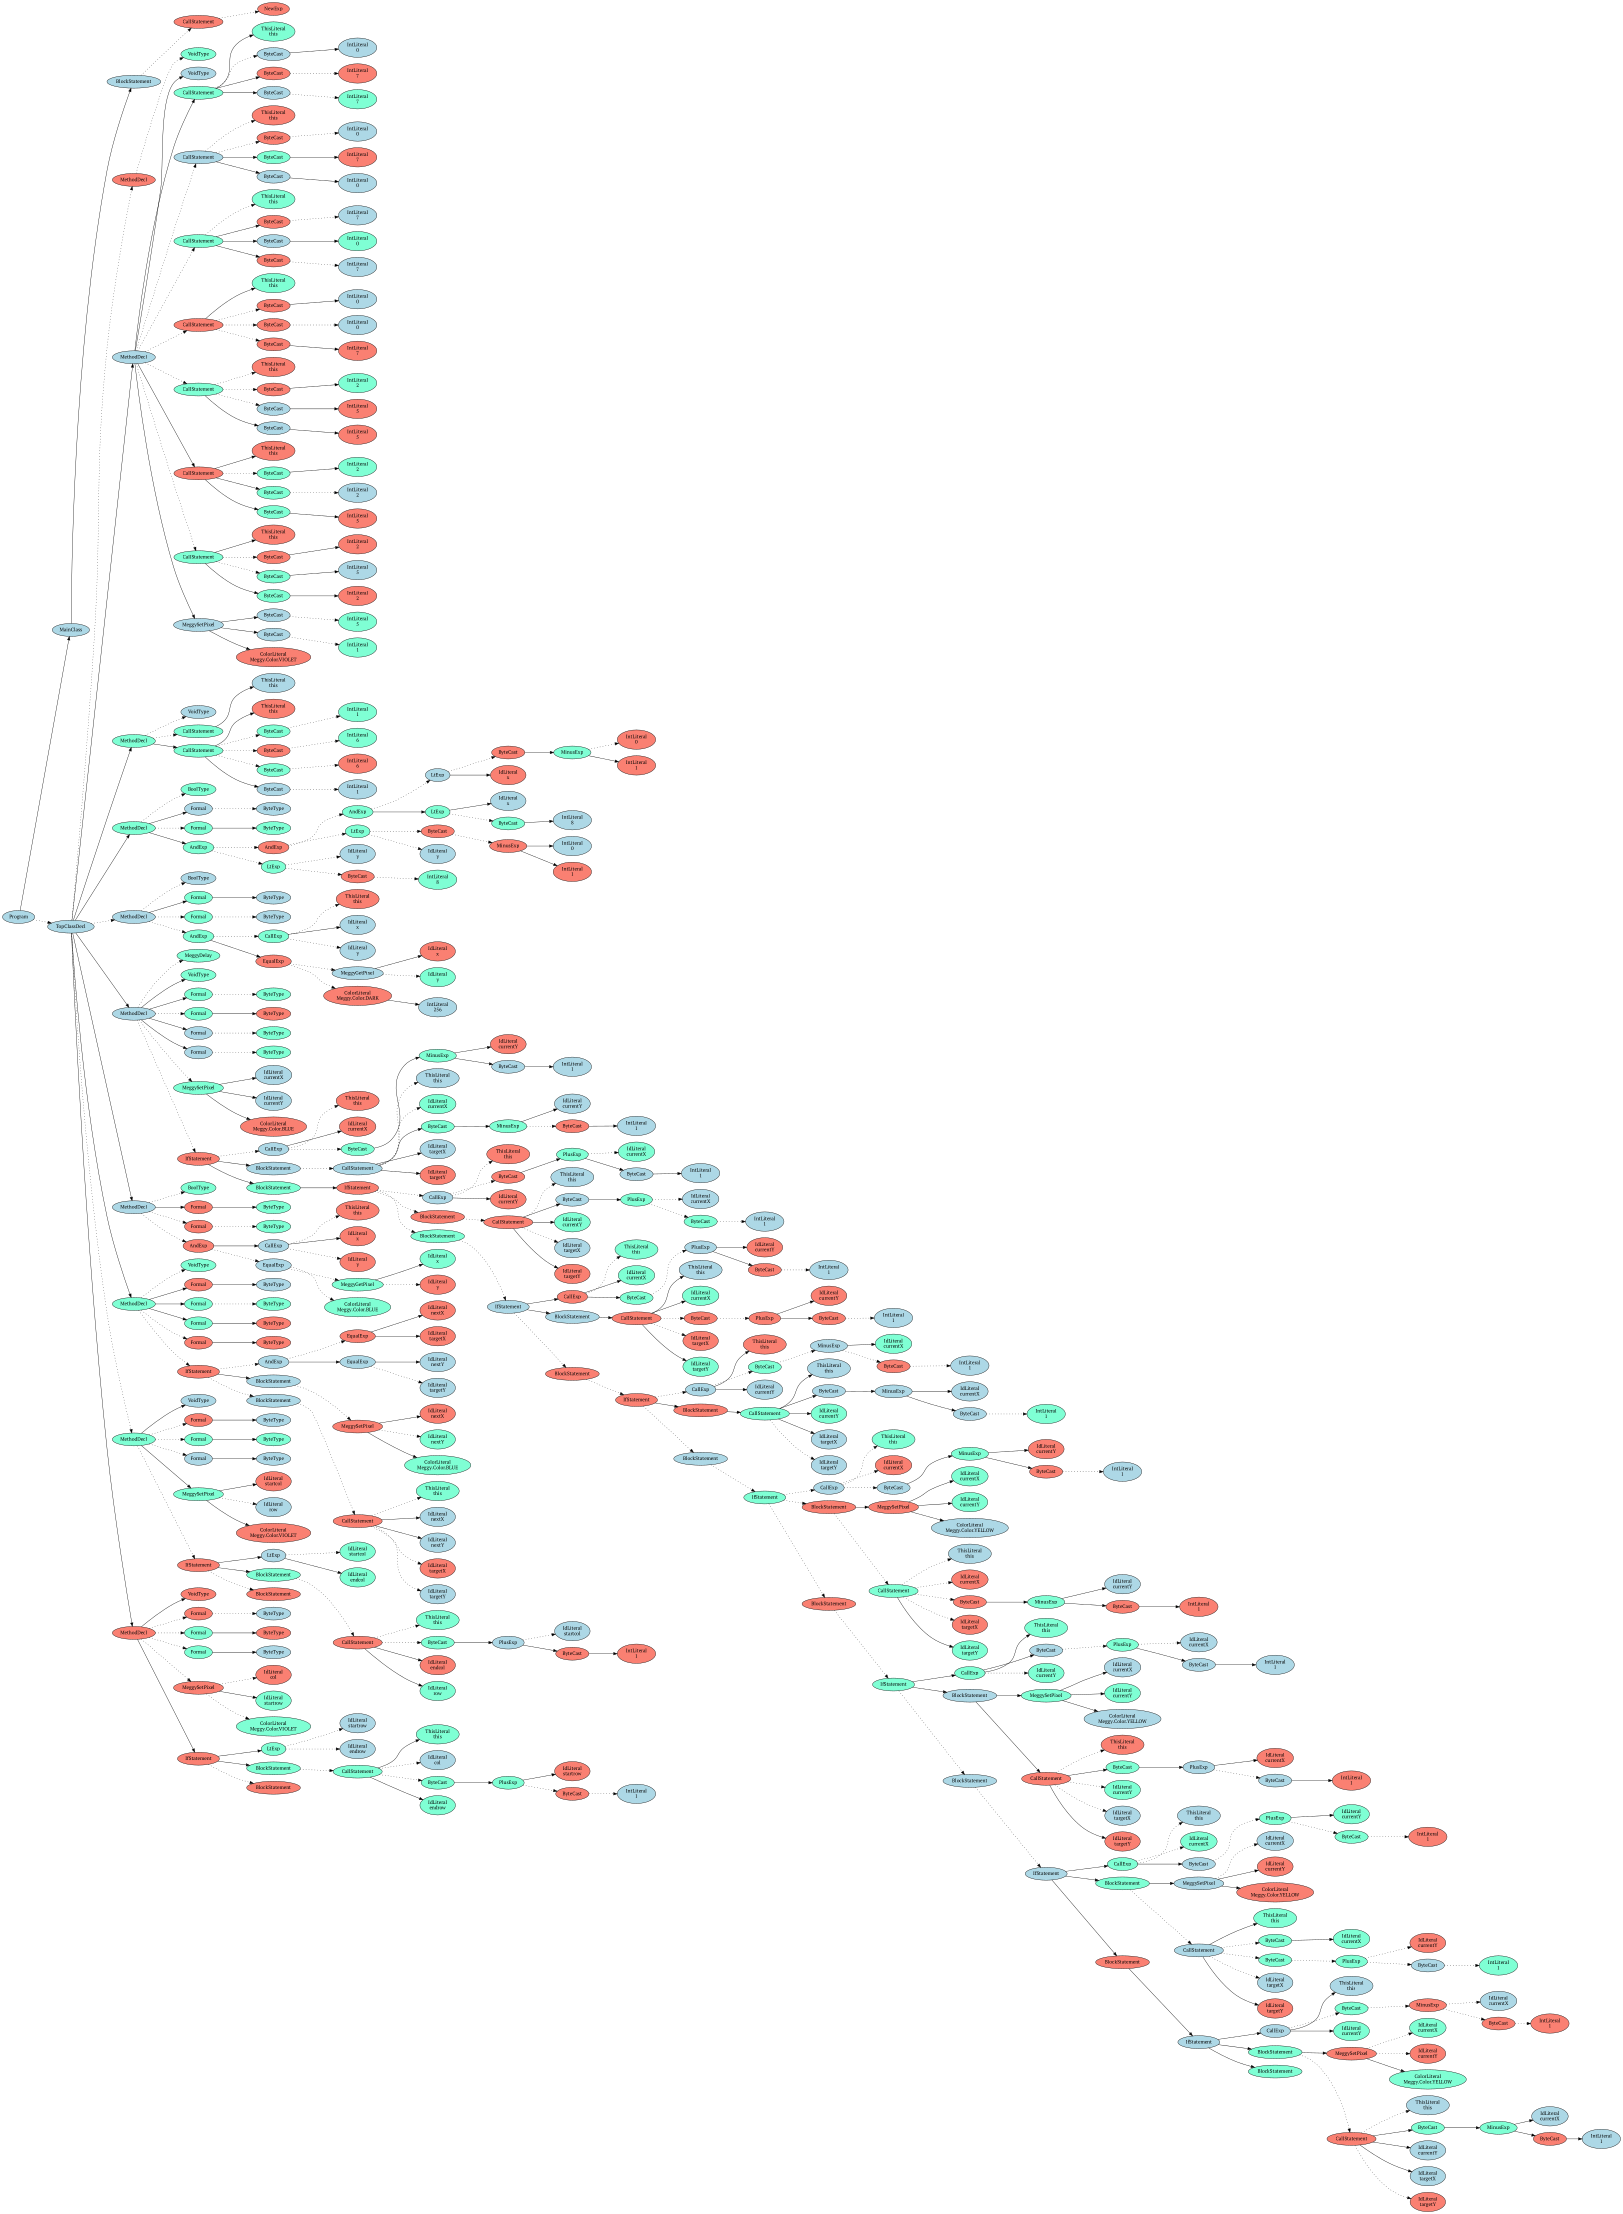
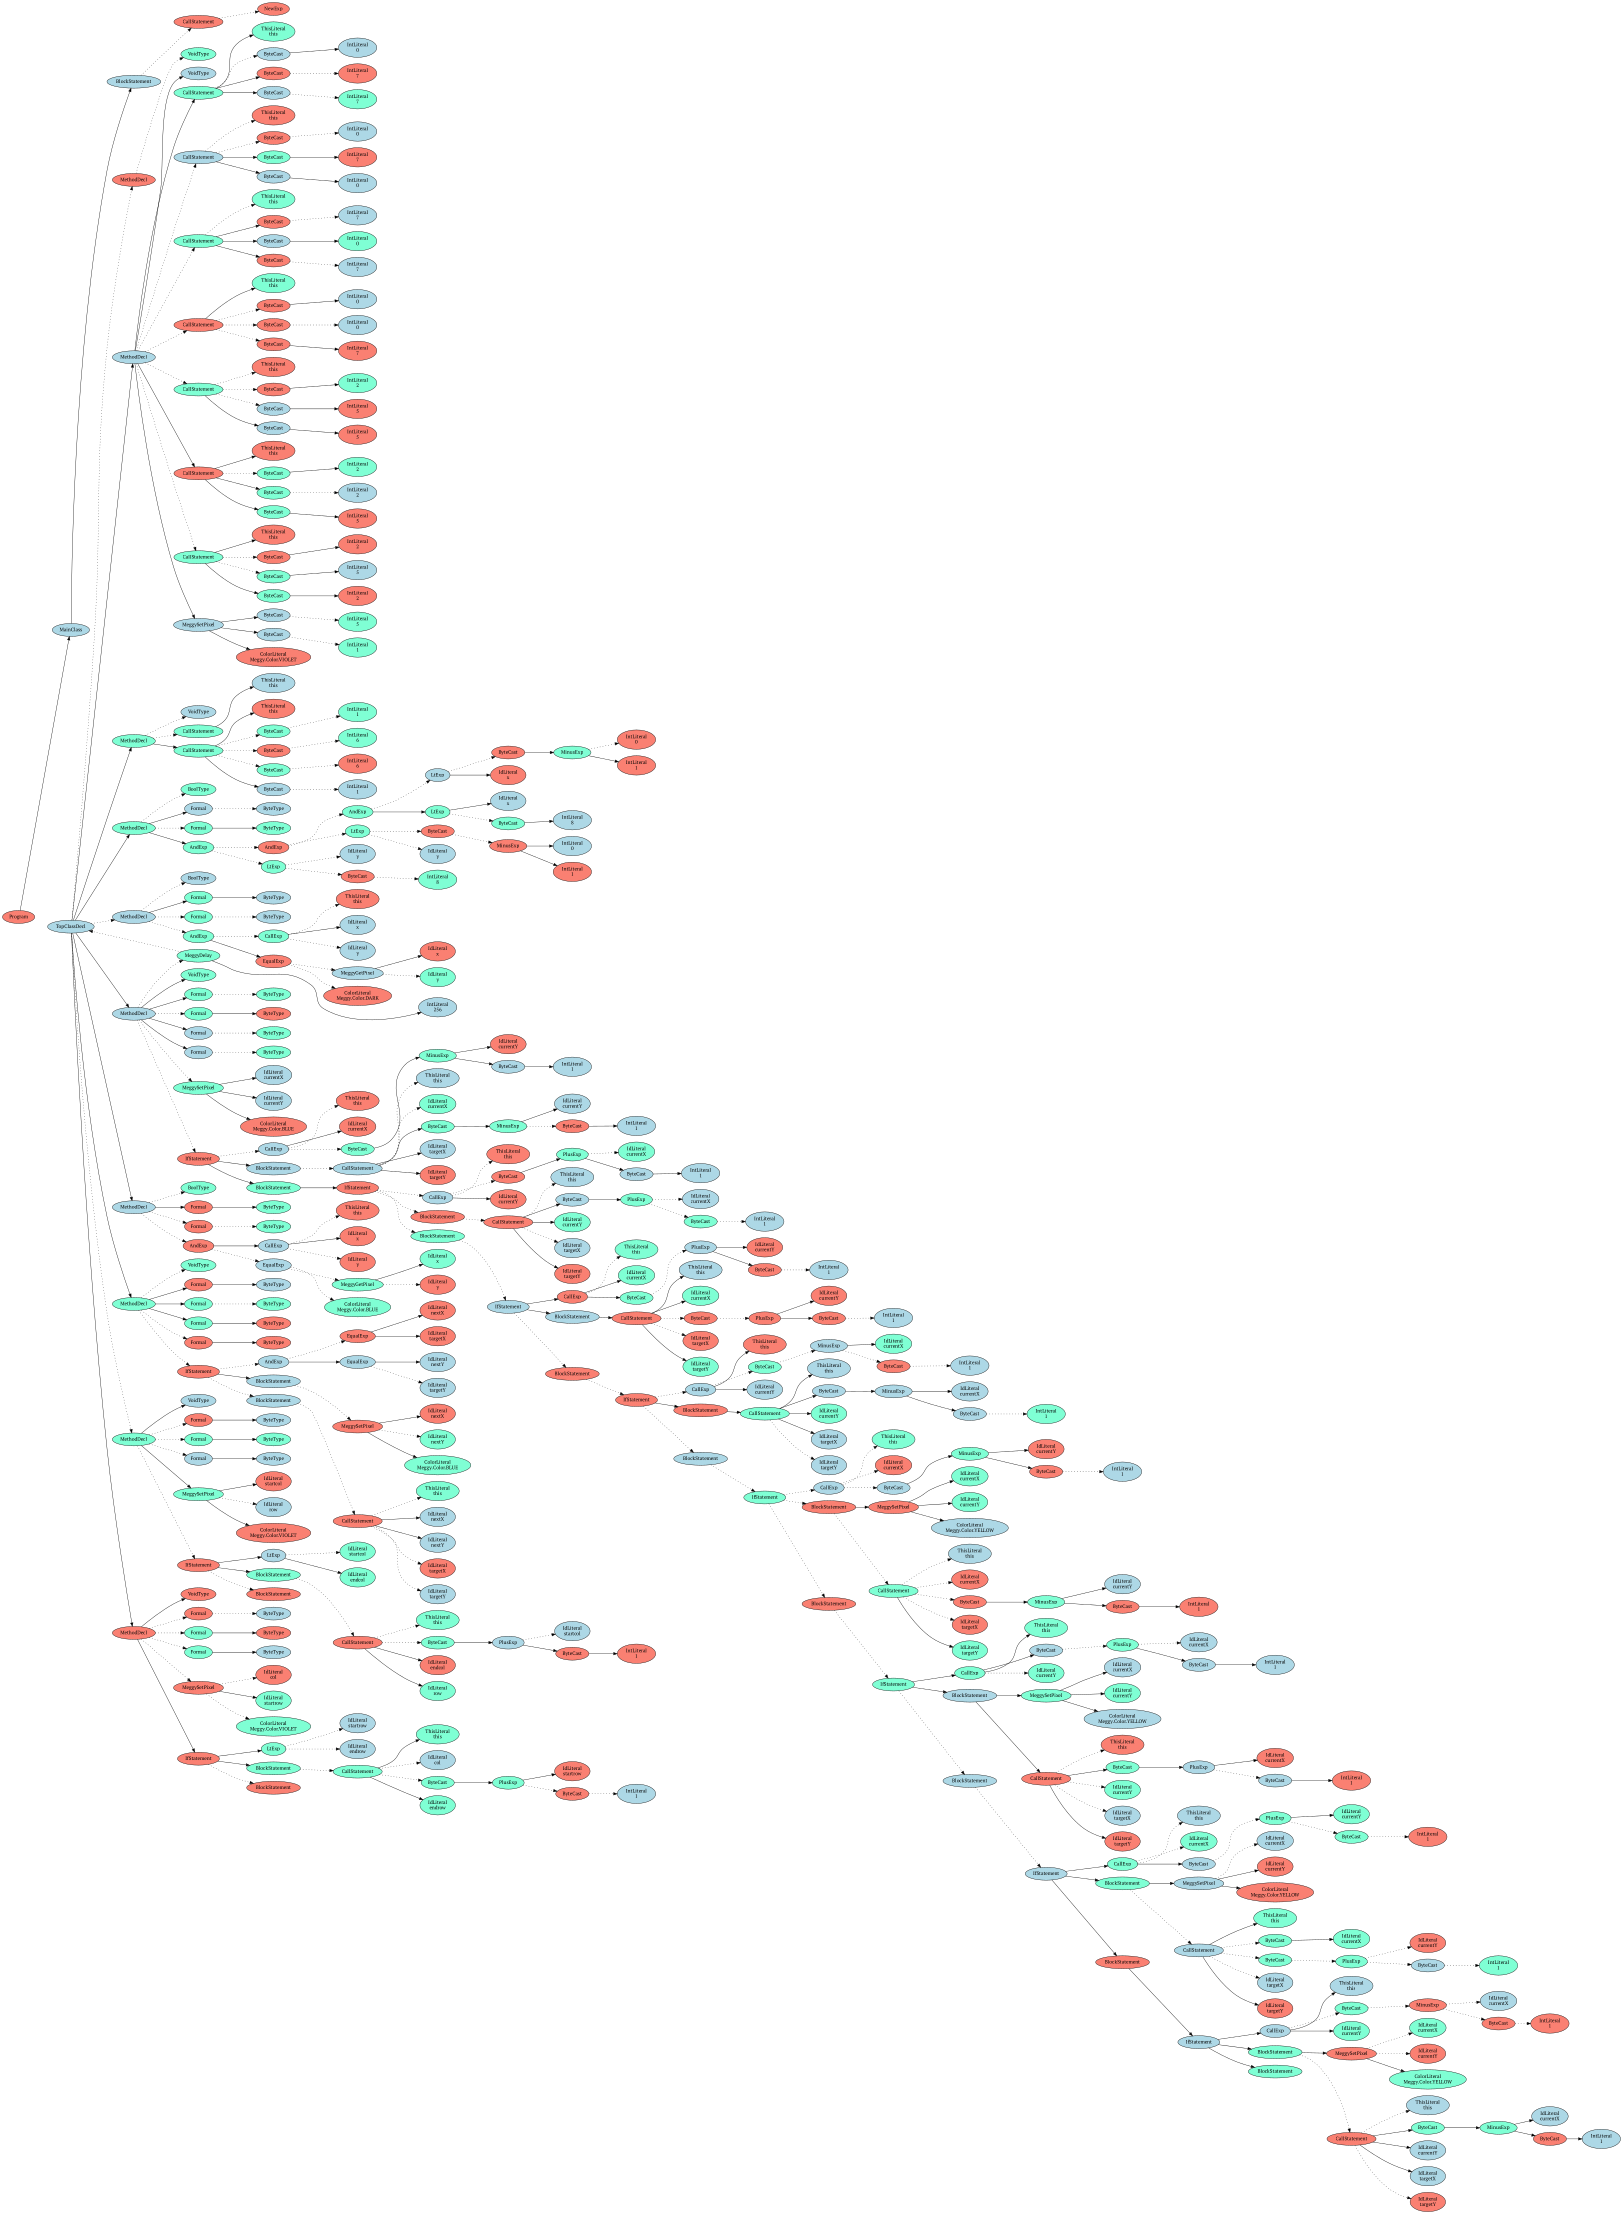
node "Program": fillcolor lightblue -> salmon
edge "Program" -> "TopClassDecl": now "MeggyDelay" -> "TopClassDecl"
edge "ColorLiteral Meggy.Color.DARK" -> "IntLiteral 256": now "MeggyDelay" -> "IntLiteral 256"
